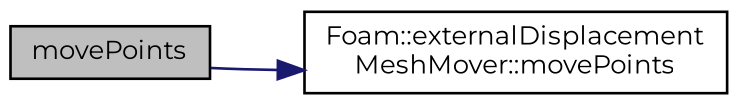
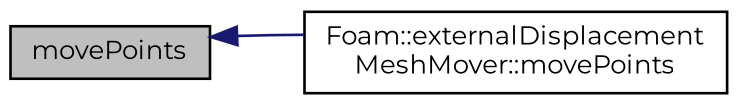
edge "movePoints" -> "Foam::externalDisplacement MeshMover::movePoints": reversed
